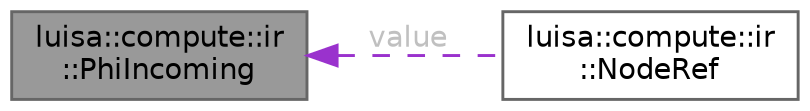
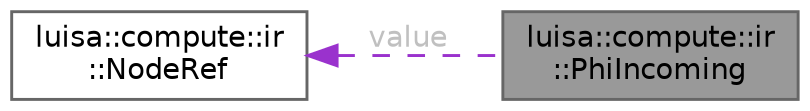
edge "luisa::compute::ir ::NodeRef" -> "luisa::compute::ir ::PhiIncoming": reversed
